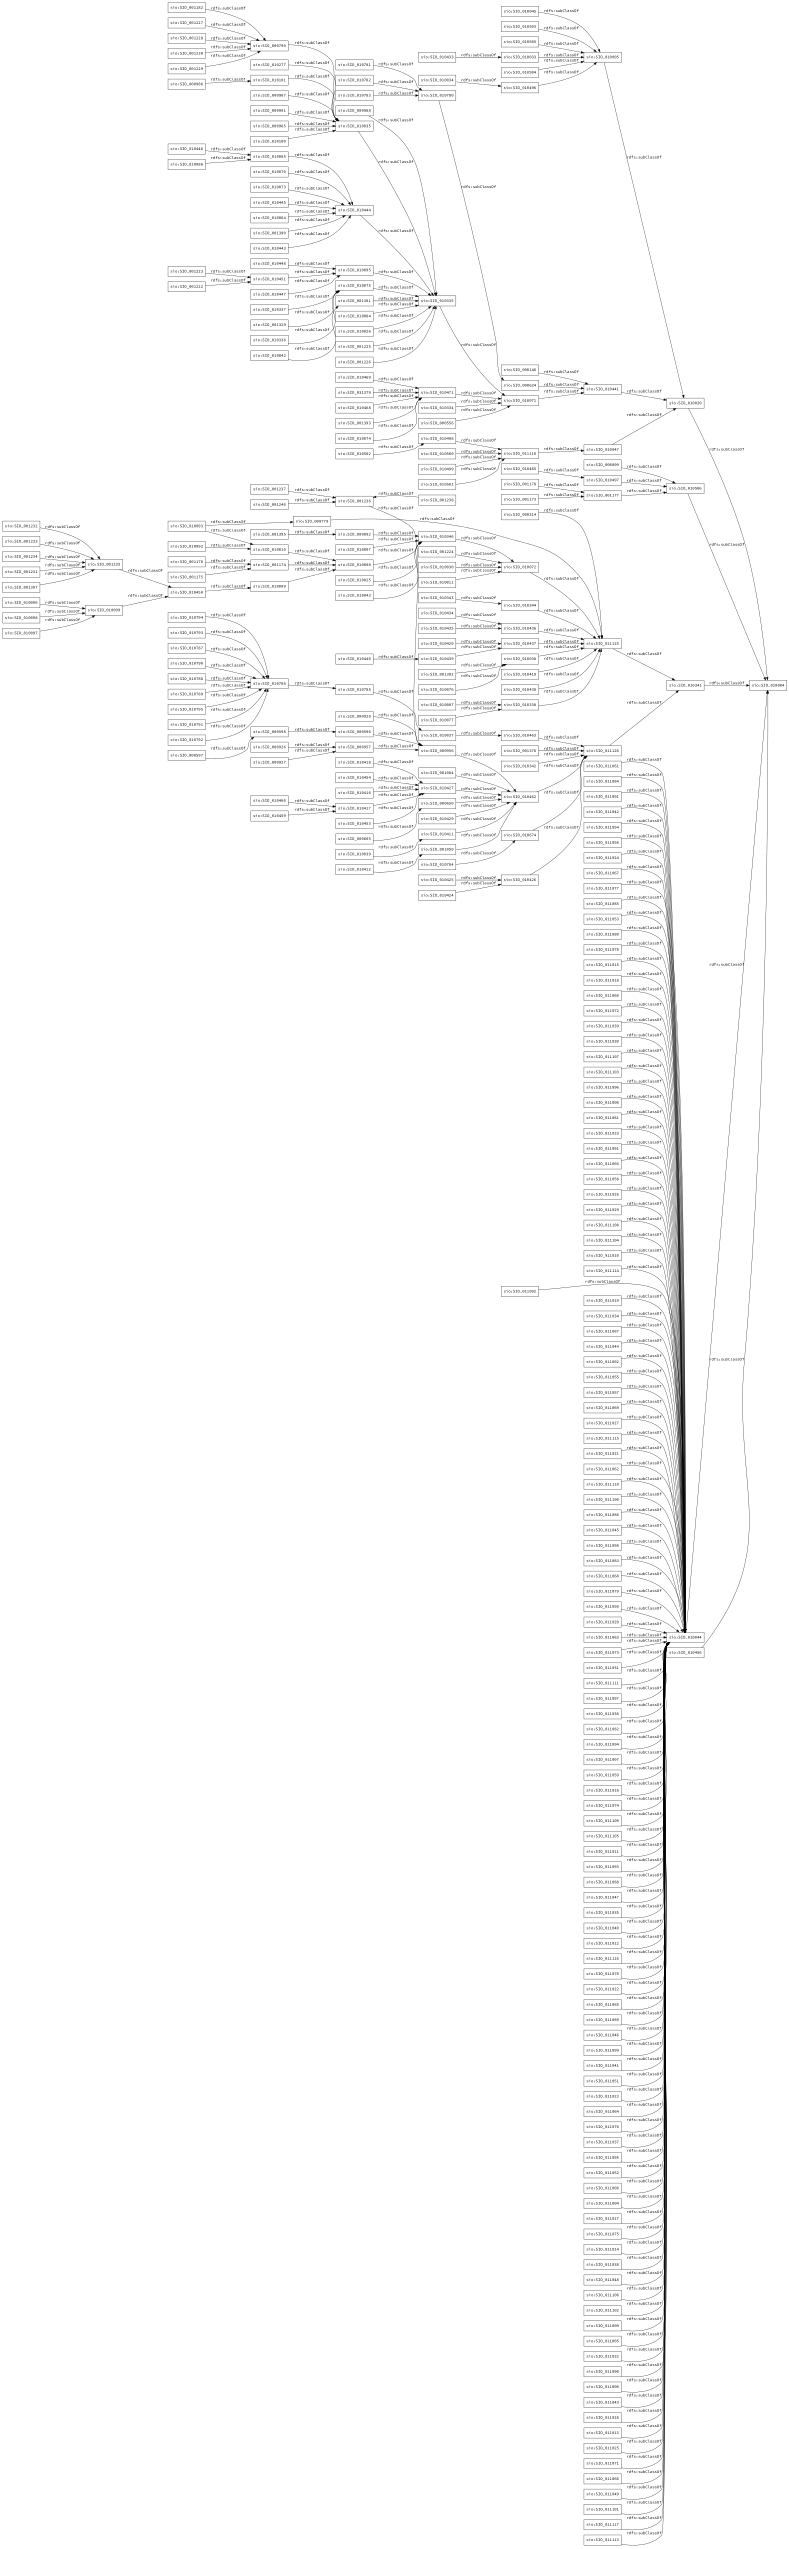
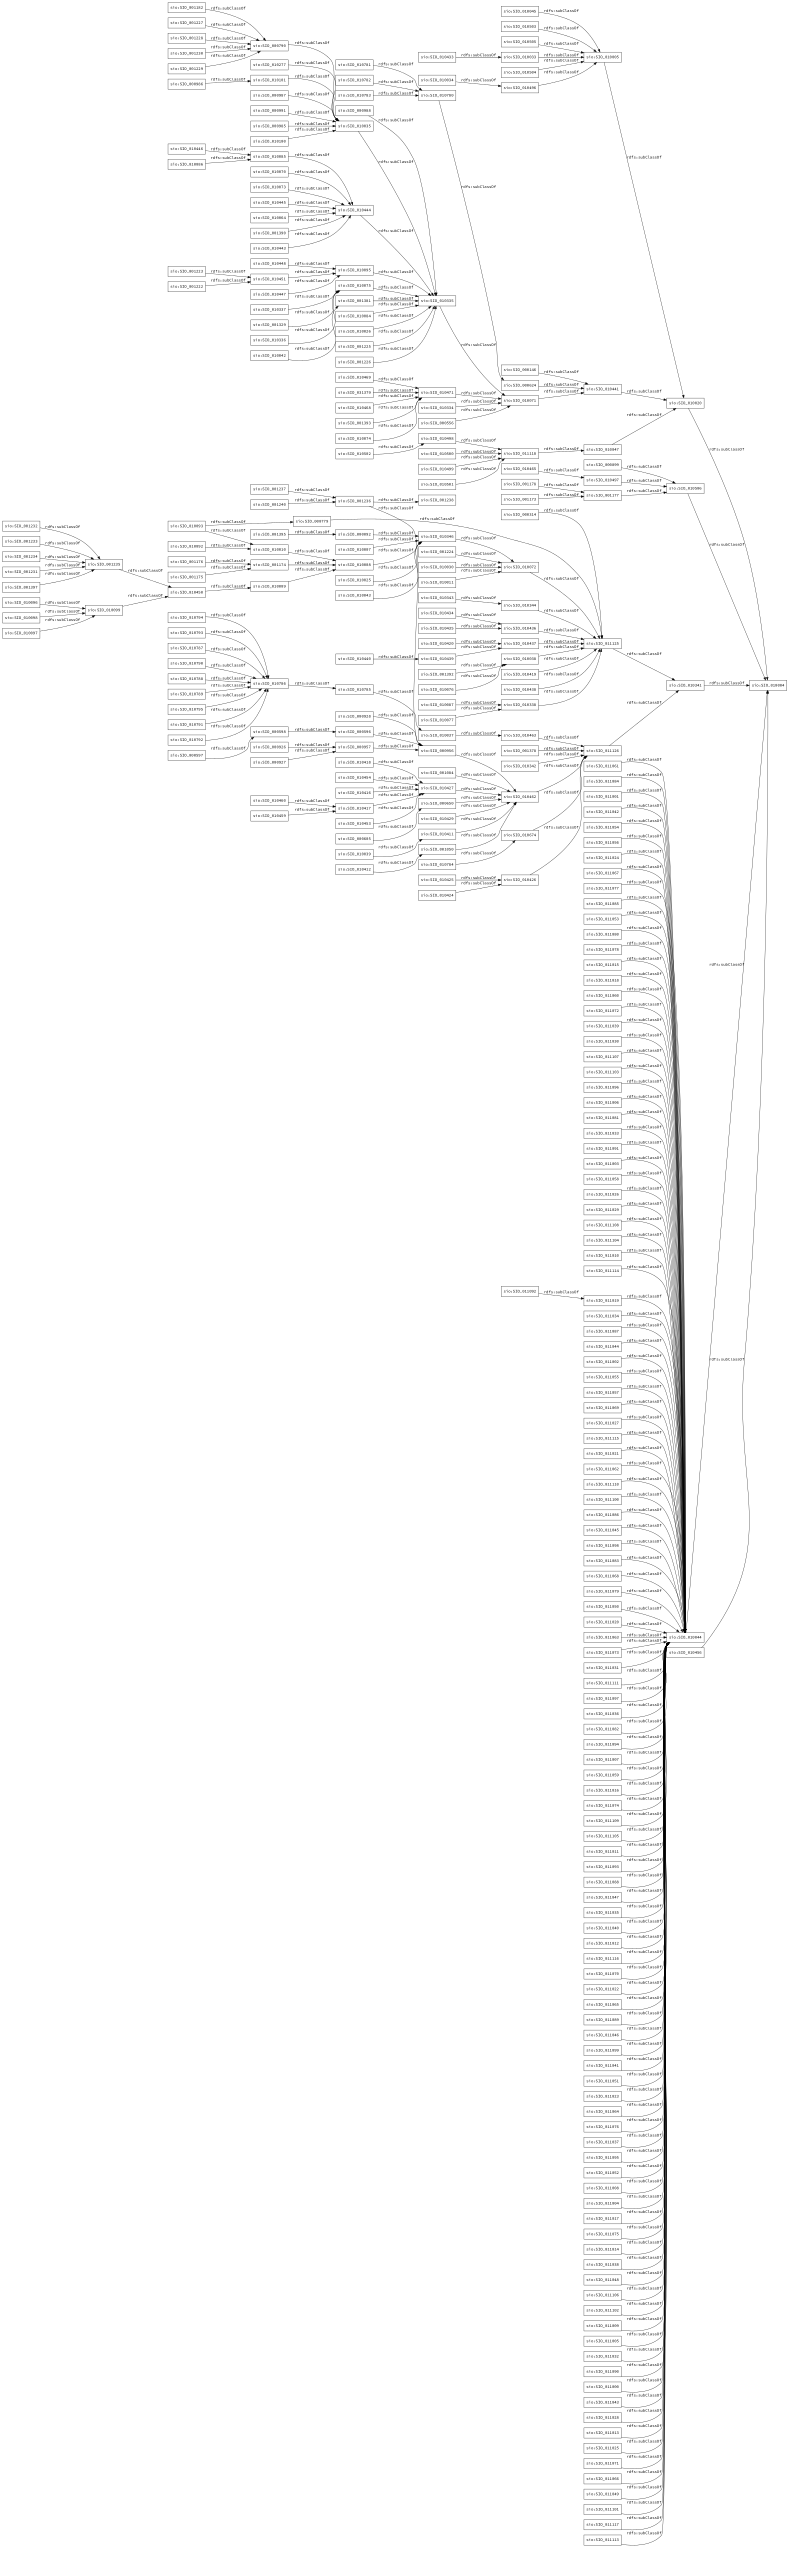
edge "sio:SIO_001238" -> "sio:SIO_001236": reversed
edge "sio:SIO_011092" -> "sio:SIO_010044": now "sio:SIO_011092" -> "sio:SIO_011019"
